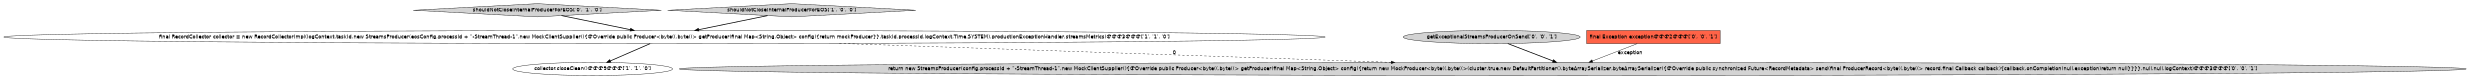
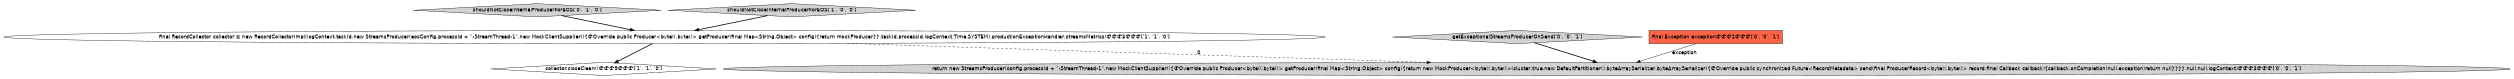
node "getExceptionalStreamsProducerOnSend['0', '0', '1']": shape ellipse -> diamond
node "collector.closeClean()@@@9@@@['1', '1', '0']": shape ellipse -> diamond
